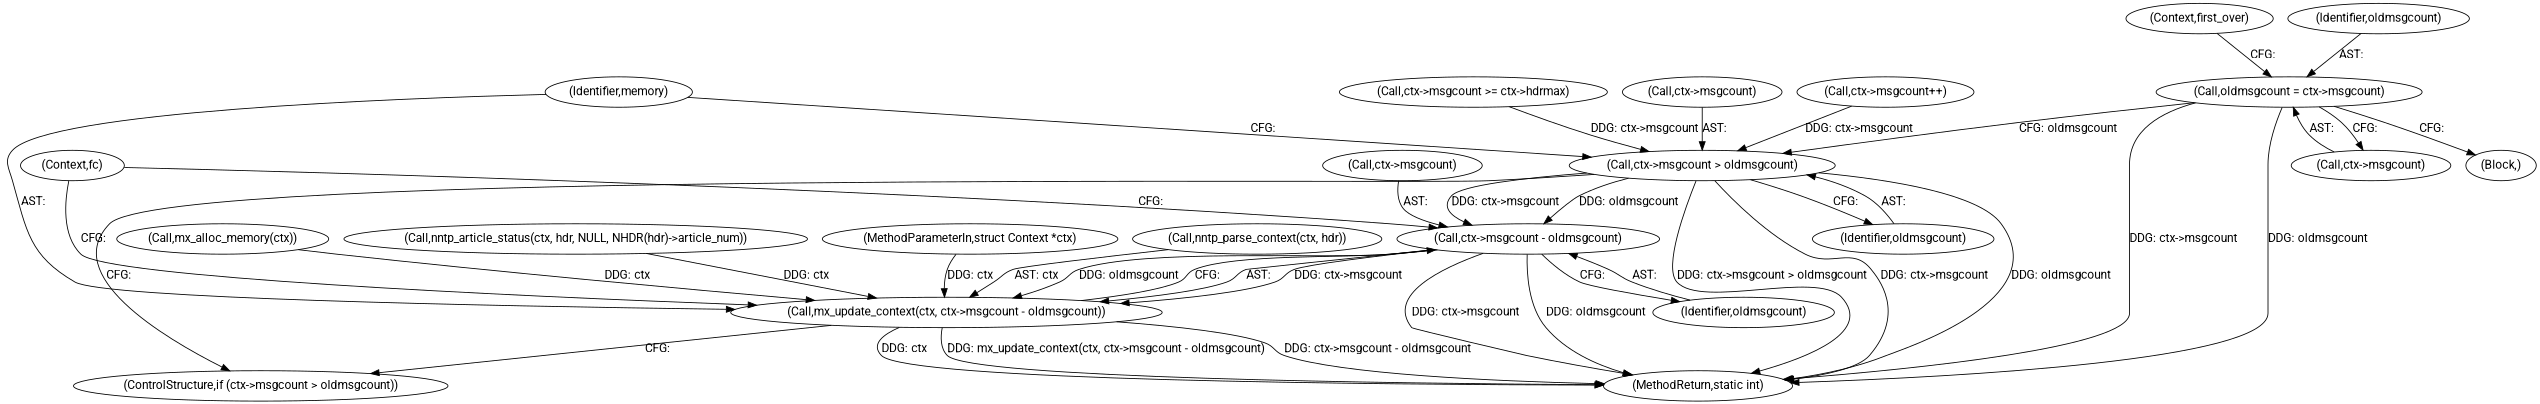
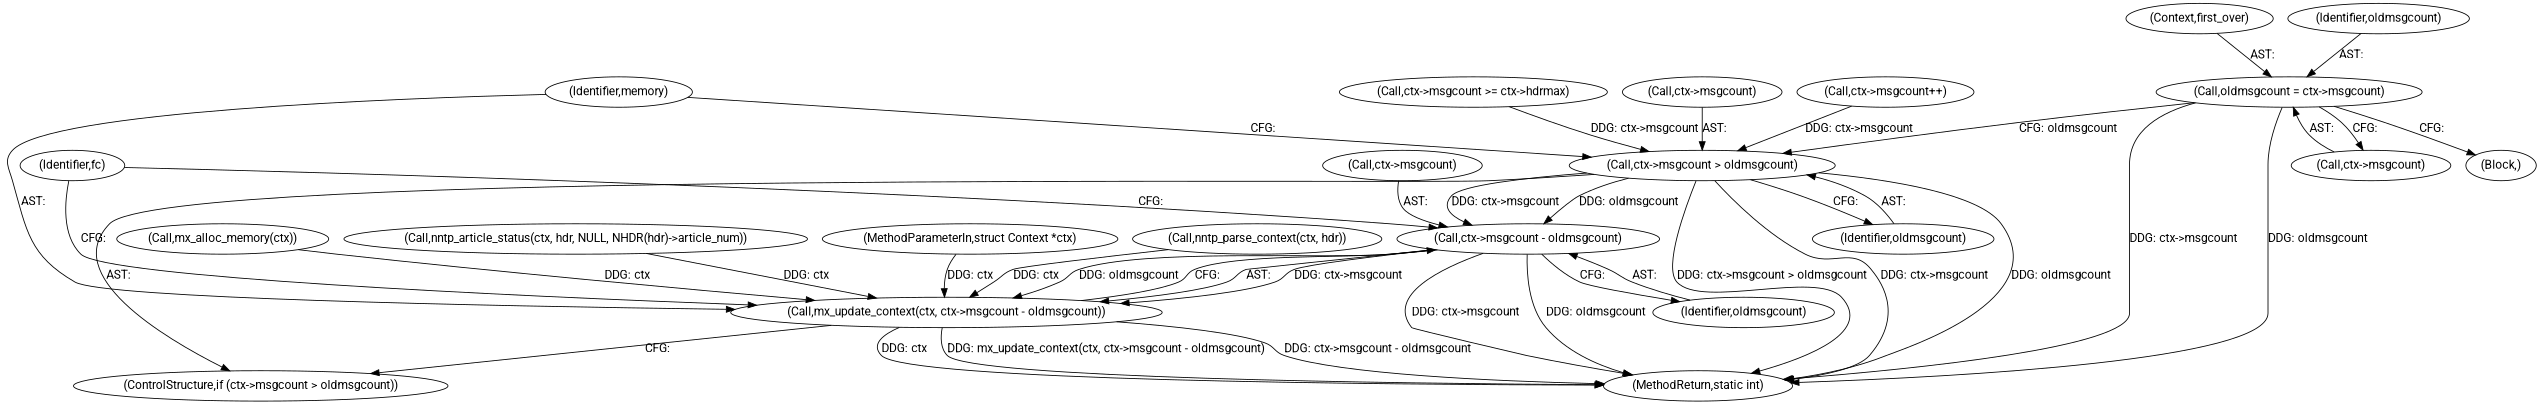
edge "(Context,first_over)" -> "(Call,oldmsgcount = ctx->msgcount)": label "CFG: " -> "AST: "
node "(Context,fc)": label "(Context,fc)" -> "(Identifier,fc)"
edge "(Call,ctx->msgcount > oldmsgcount)" -> "(ControlStructure,if (ctx->msgcount > oldmsgcount))": label "CFG: " -> "AST: "
edge "(Call,nntp_parse_context(ctx, hdr))" -> "(Call,mx_update_context(ctx, ctx->msgcount - oldmsgcount))": label "AST: ctx" -> "DDG: ctx"
